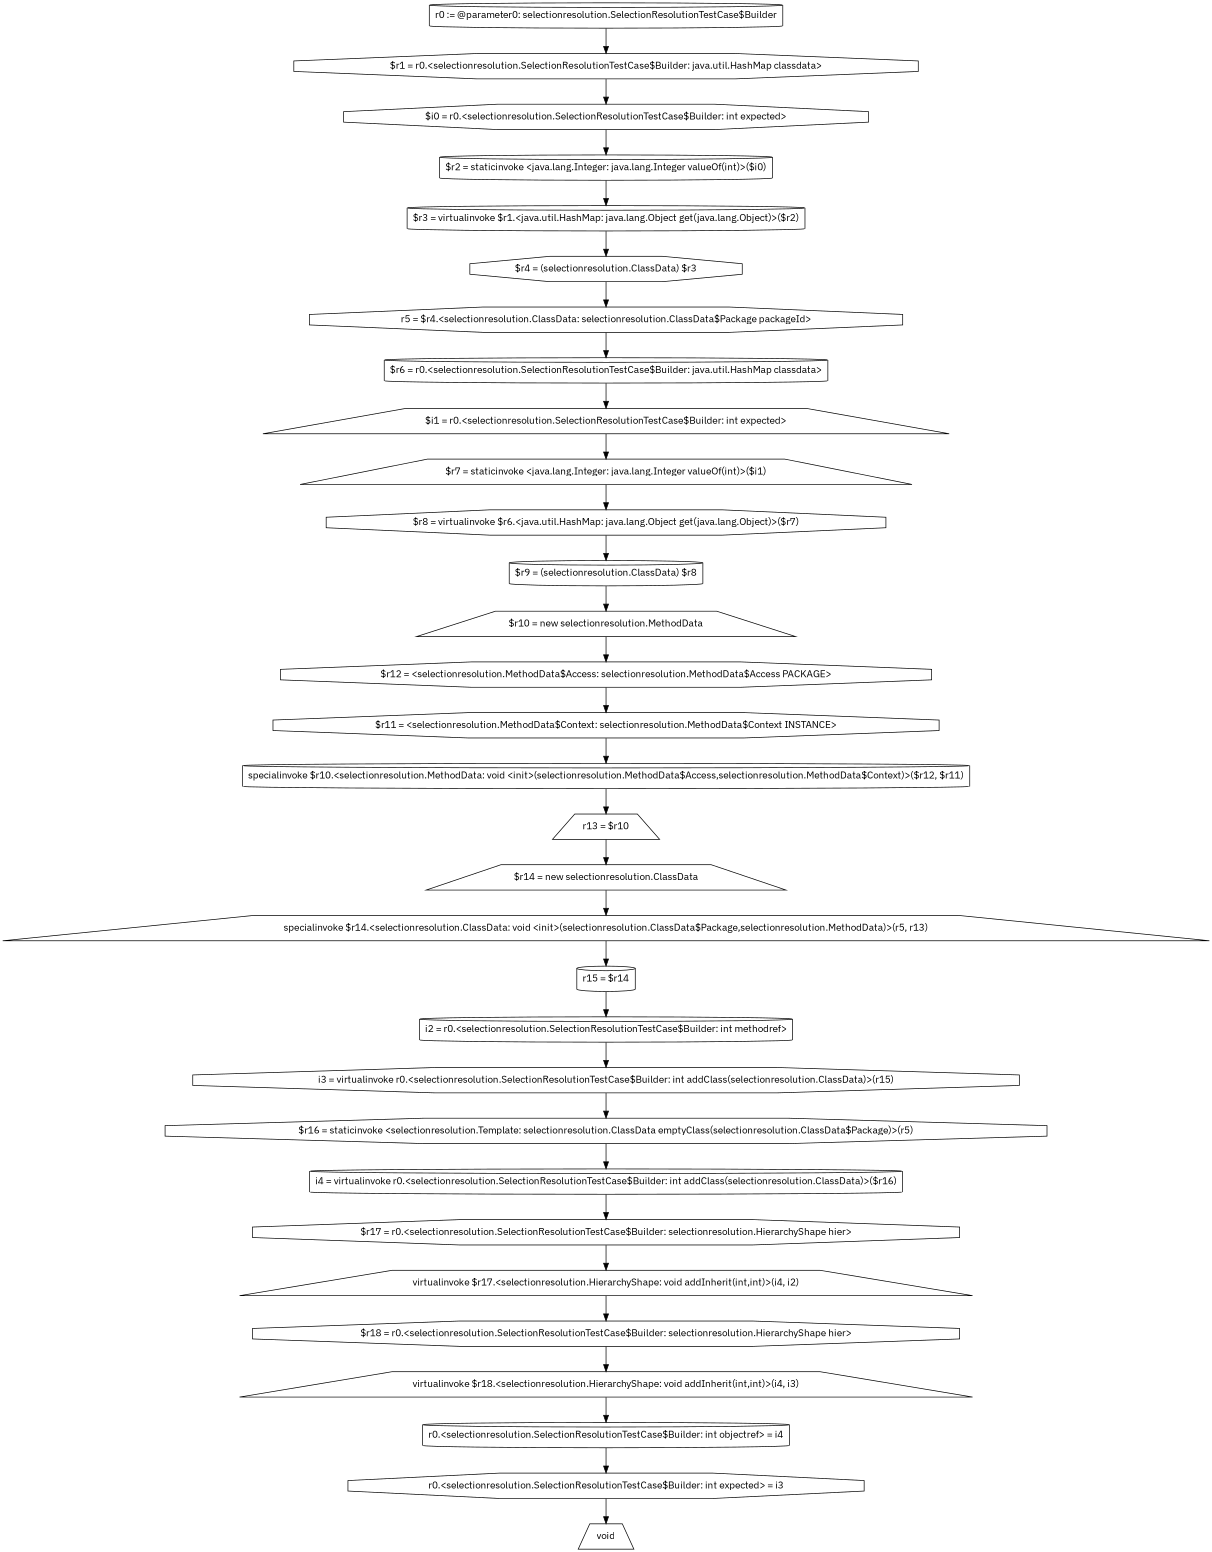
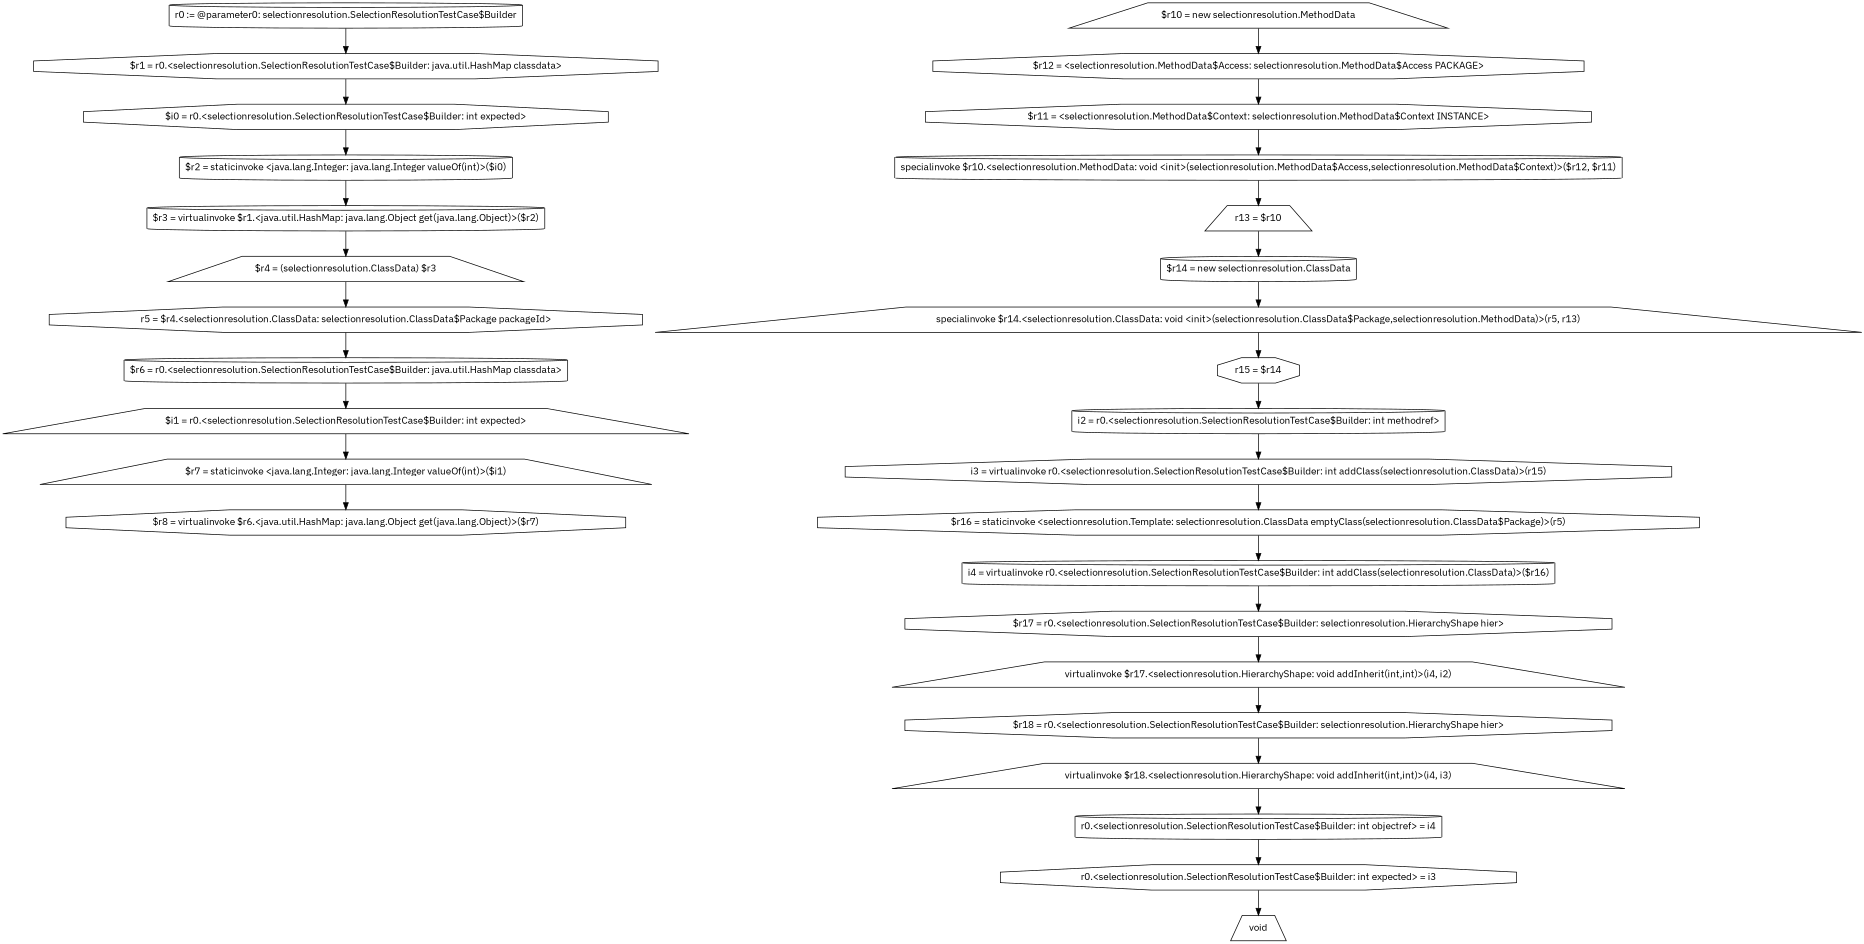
node "$r4 = (selectionresolution.ClassData) $r3": shape octagon -> trapezium
node "$r9 = (selectionresolution.ClassData) $r8": removed
node "$r14 = new selectionresolution.ClassData": shape trapezium -> cylinder
node "r15 = $r14": shape cylinder -> octagon
